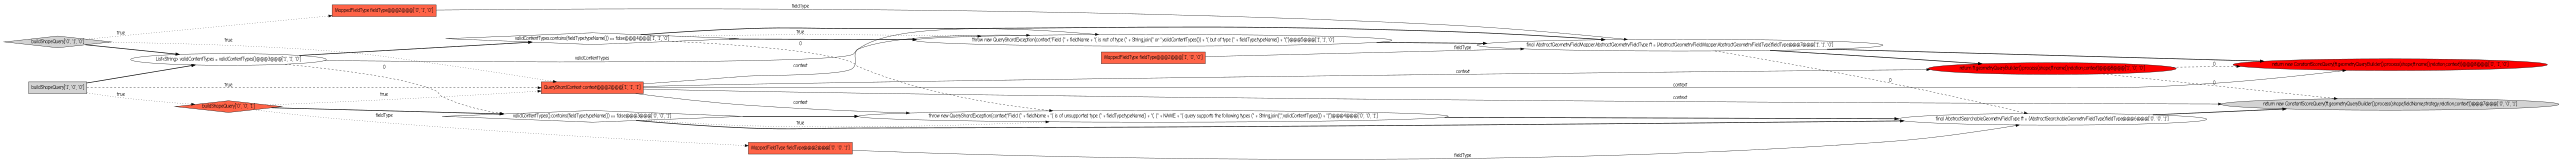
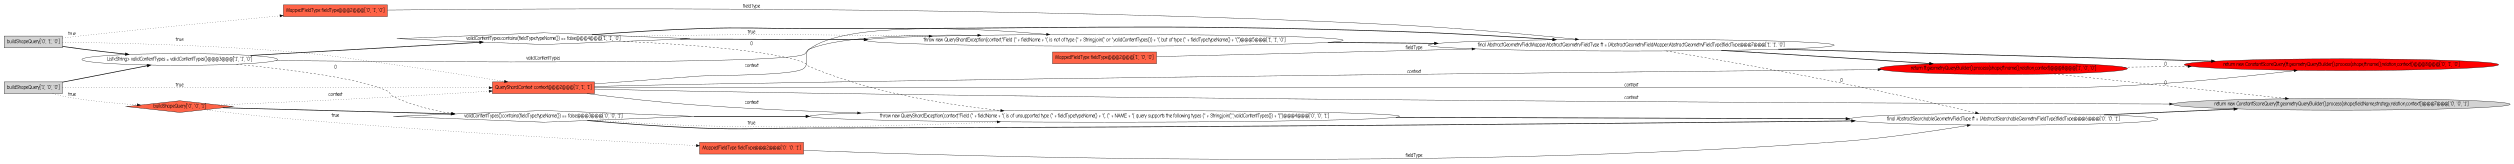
node "buildShapeQuery['0', '1', '0']": shape diamond -> box
edge "buildShapeQuery['1', '0', '0']" -> "QueryShardContext context@@@2@@@['1', '1', '1']": style dashed -> dotted
edge "buildShapeQuery['0', '0', '1']" -> "QueryShardContext context@@@2@@@['1', '1', '1']": label "true" -> "context"
edge "buildShapeQuery['0', '0', '1']" -> "MappedFieldType fieldType@@@2@@@['0', '0', '1']": label "fieldType" -> "true"
